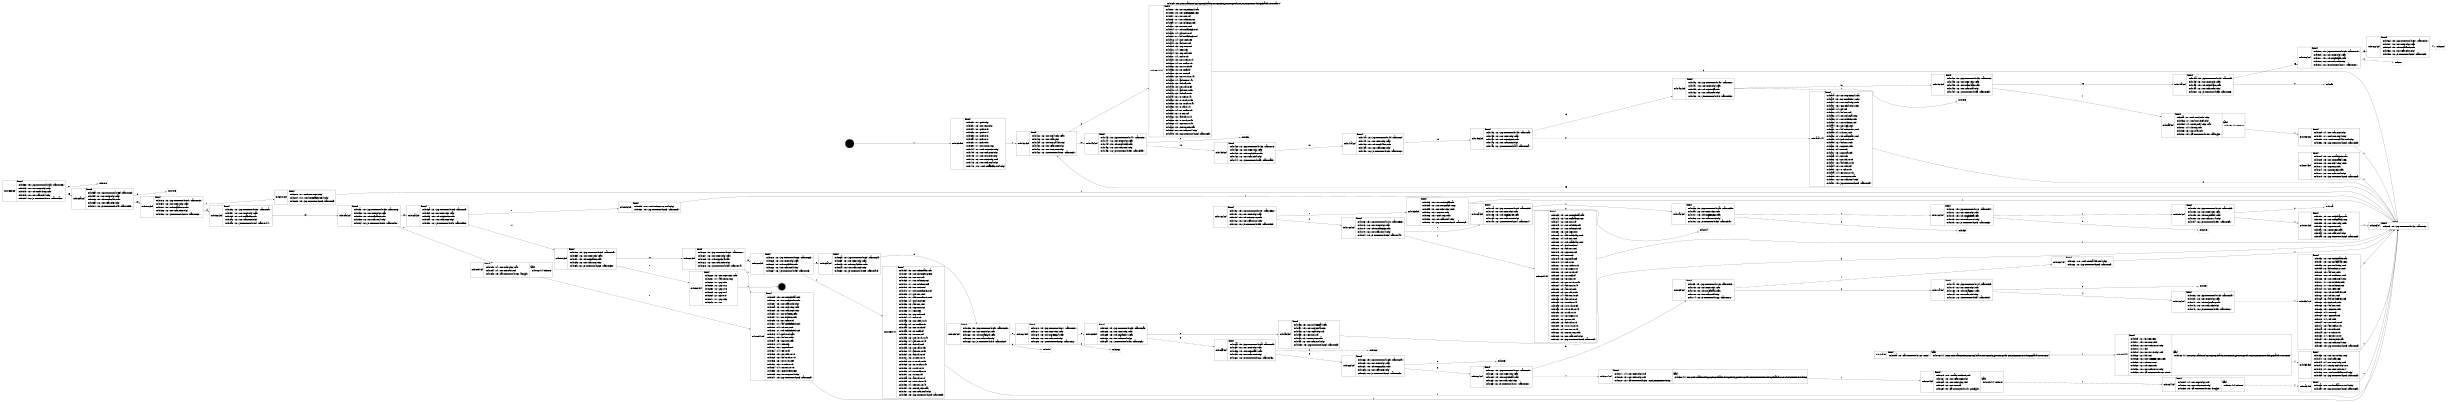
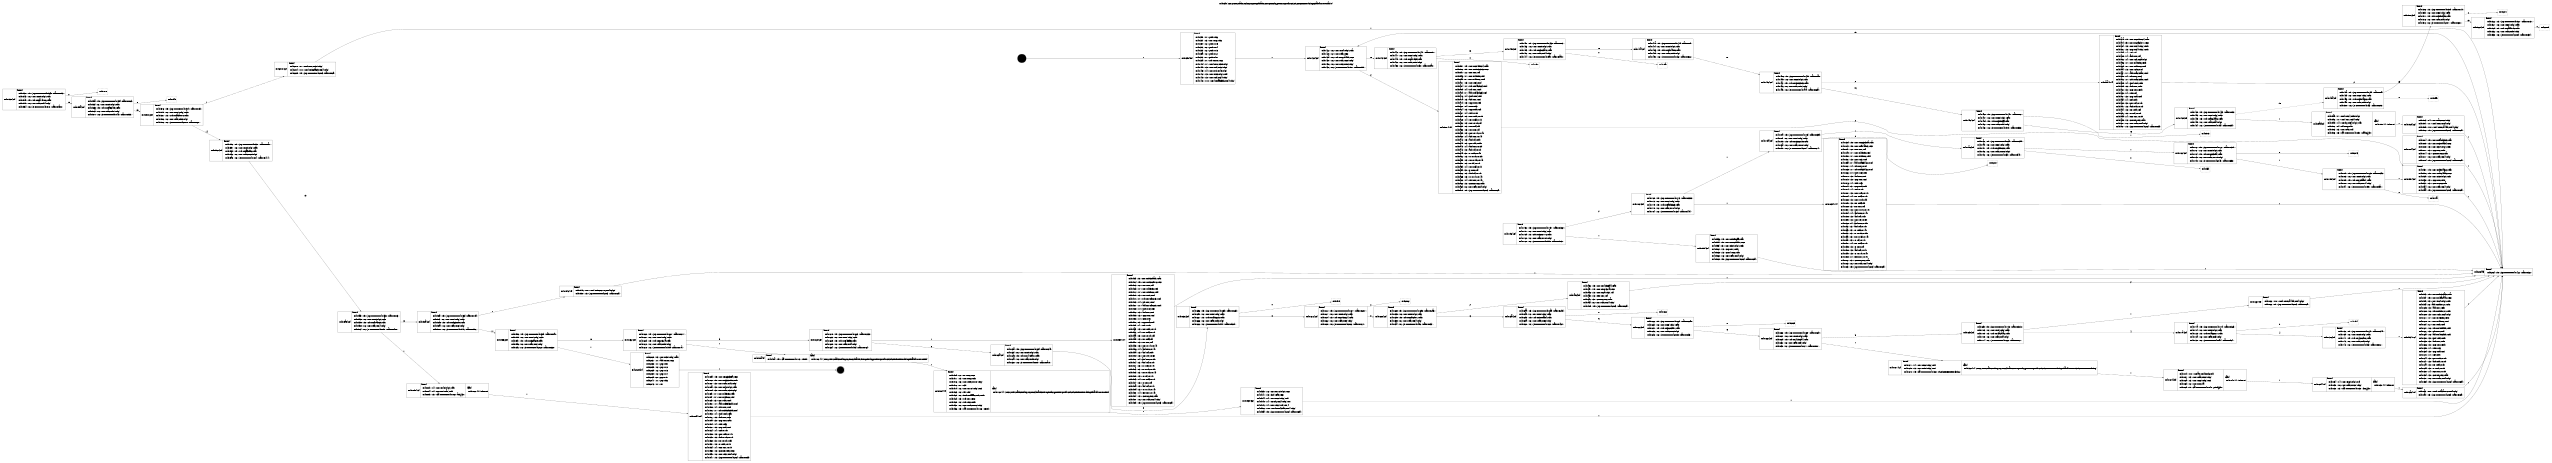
node "0x401eab": added
edge "0x4019e7 [147]" -> "0x4020cf [5]": now "0x4019e7 [147]" -> "0x401991 [30]"
edge "0x401602 [28]" -> "0x4018dd [105]": now "0x401602 [28]" -> "0x401b0a [5]"
